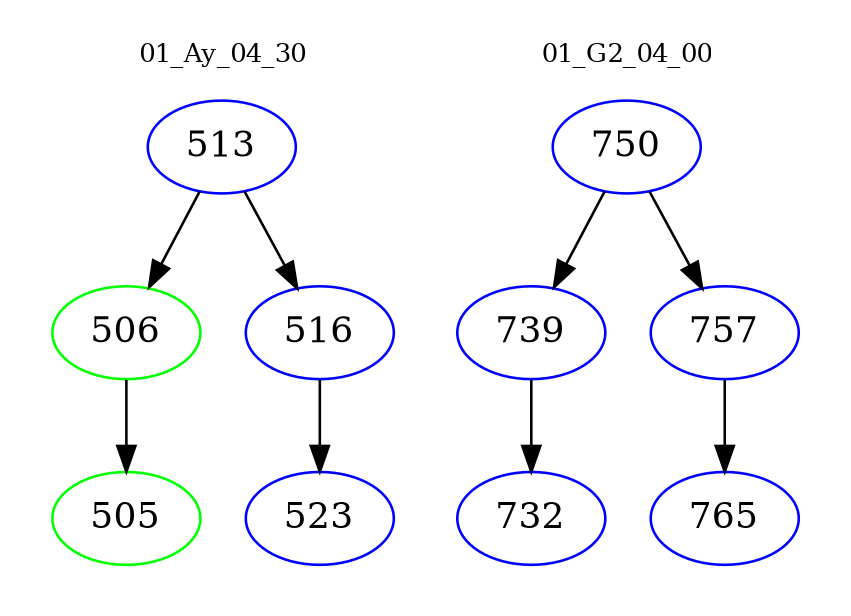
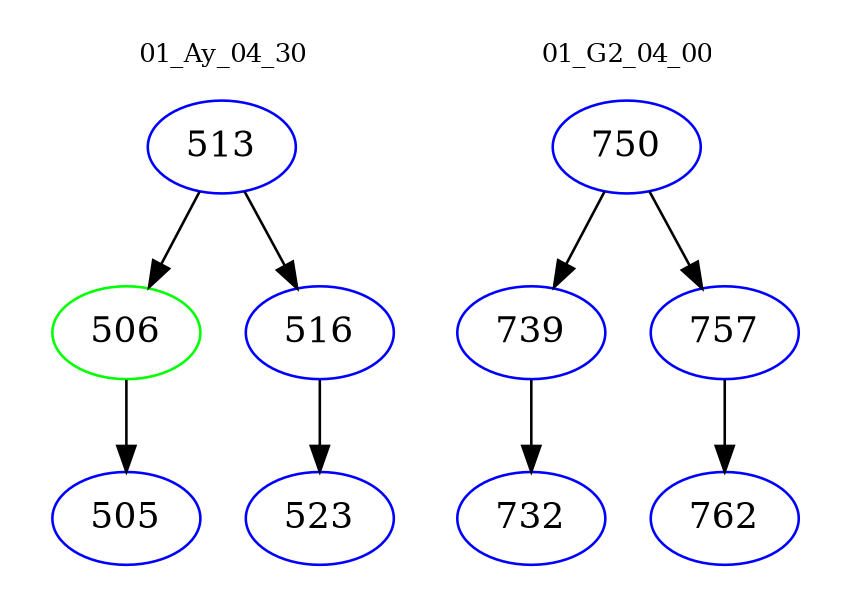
node "505": color green -> blue
node "765": label "765" -> "762"
